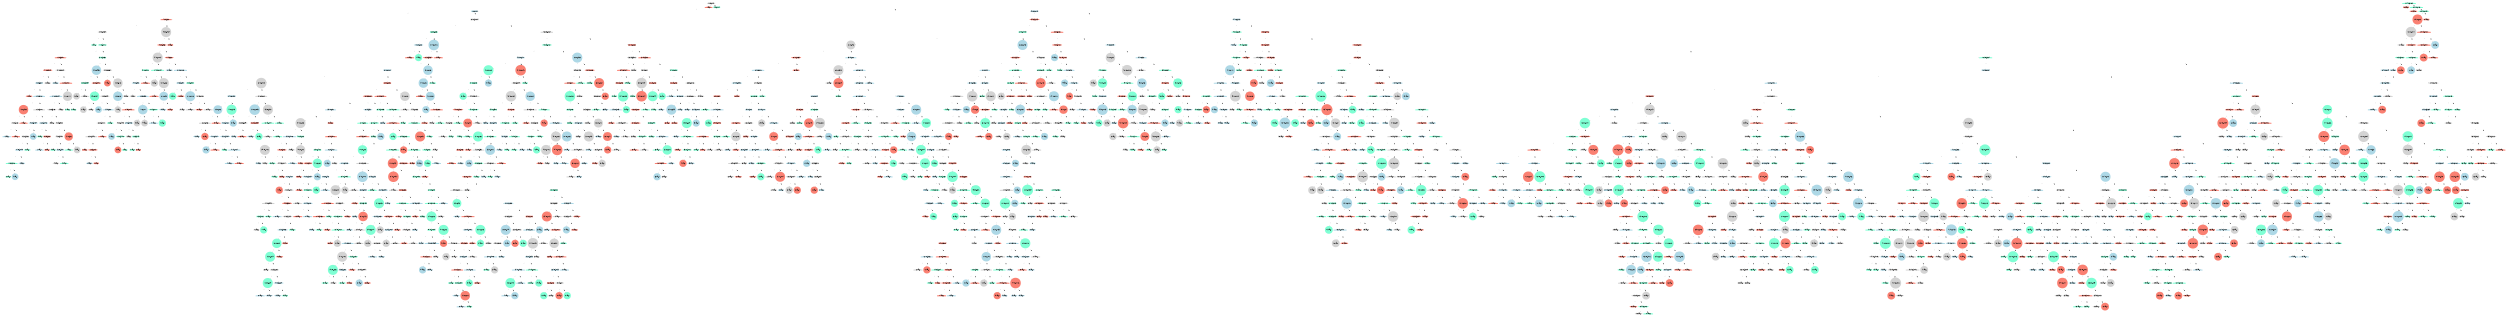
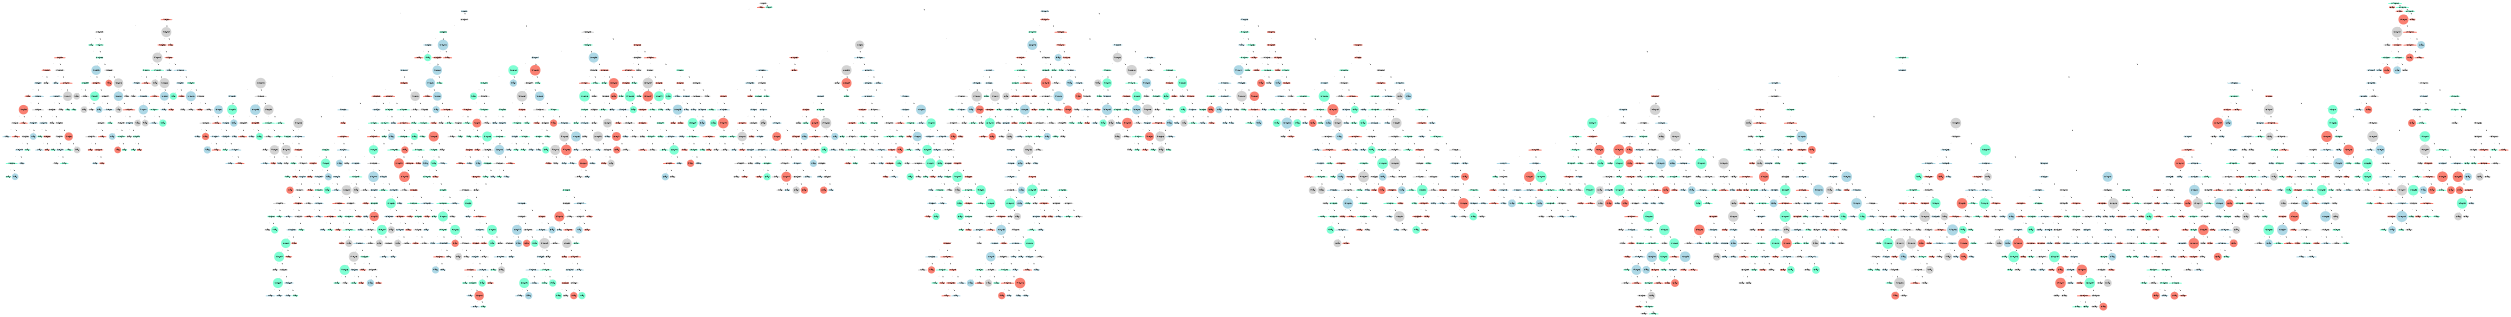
node "(609) 4 Cut=0.044748": shape cylinder -> circle
edge "(415) 6 Cut=0.0875" -> "(421) Class=1": now "(394) Class=1" -> "(421) Class=1"
